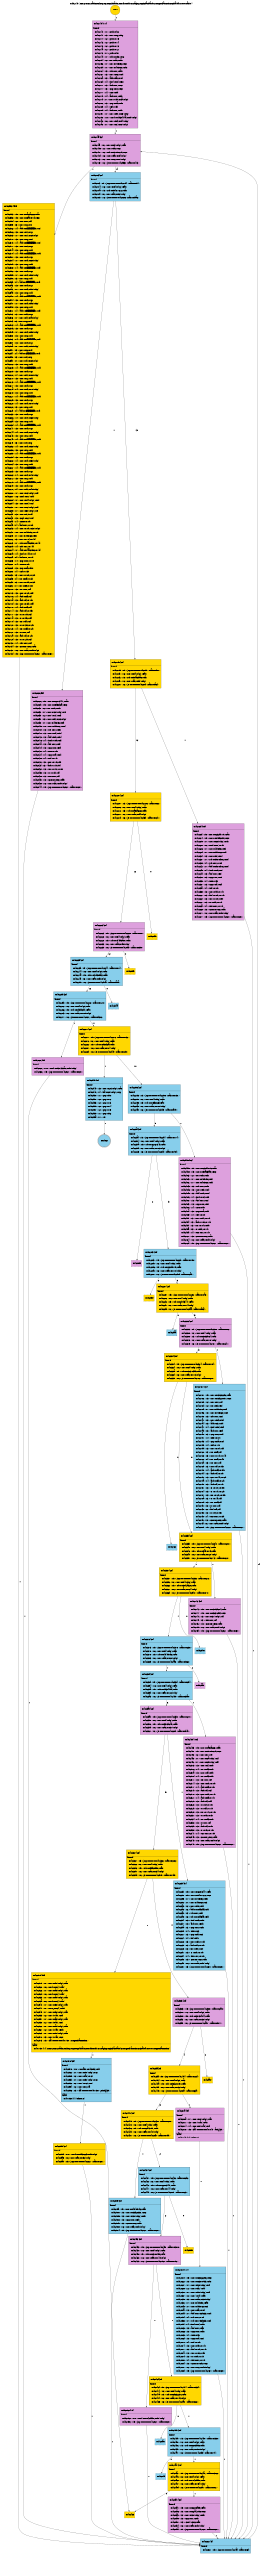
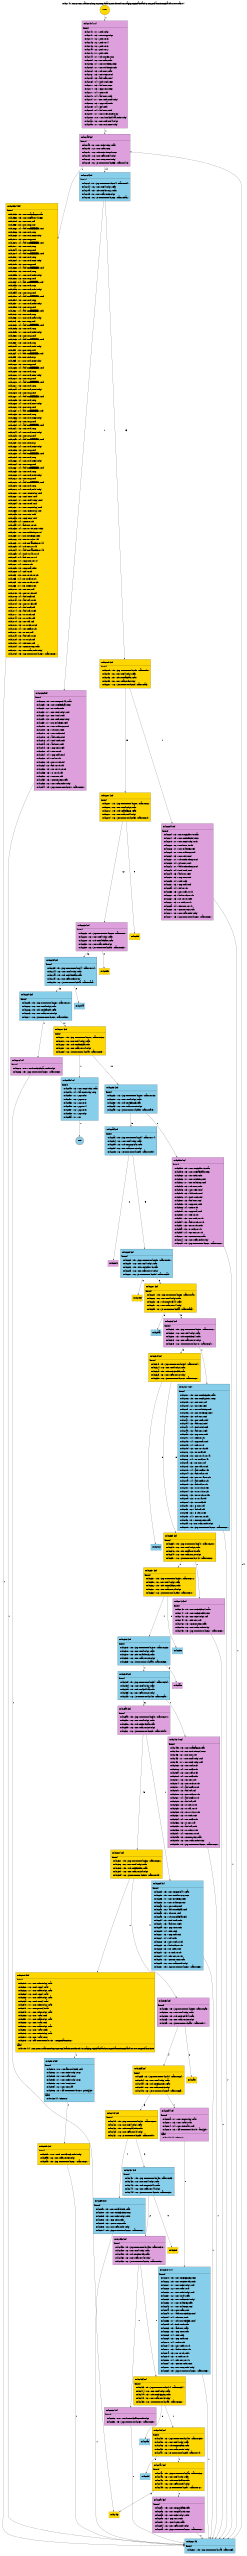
node "Desktop": label "Desktop" -> "Exit"
node "0x40248b [28]": fillcolor skyblue -> gold
